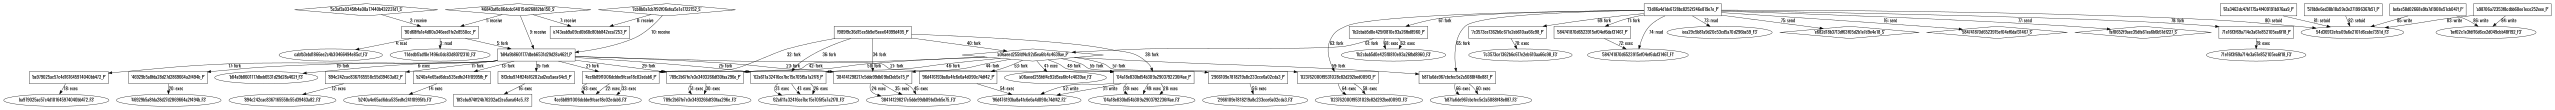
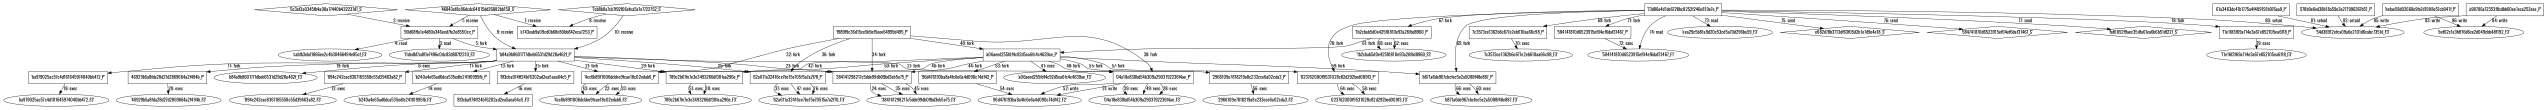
edge "'73d86a4d1de6728bc8252f246e819e7e_P'" -> "'023762000f9531028c82d292bed009f3_P'": label "63: fork" -> "78: fork"
node "'a06aeed255fdf4c92d5ea6fc4c4639ae_P'": shape diamond -> box
